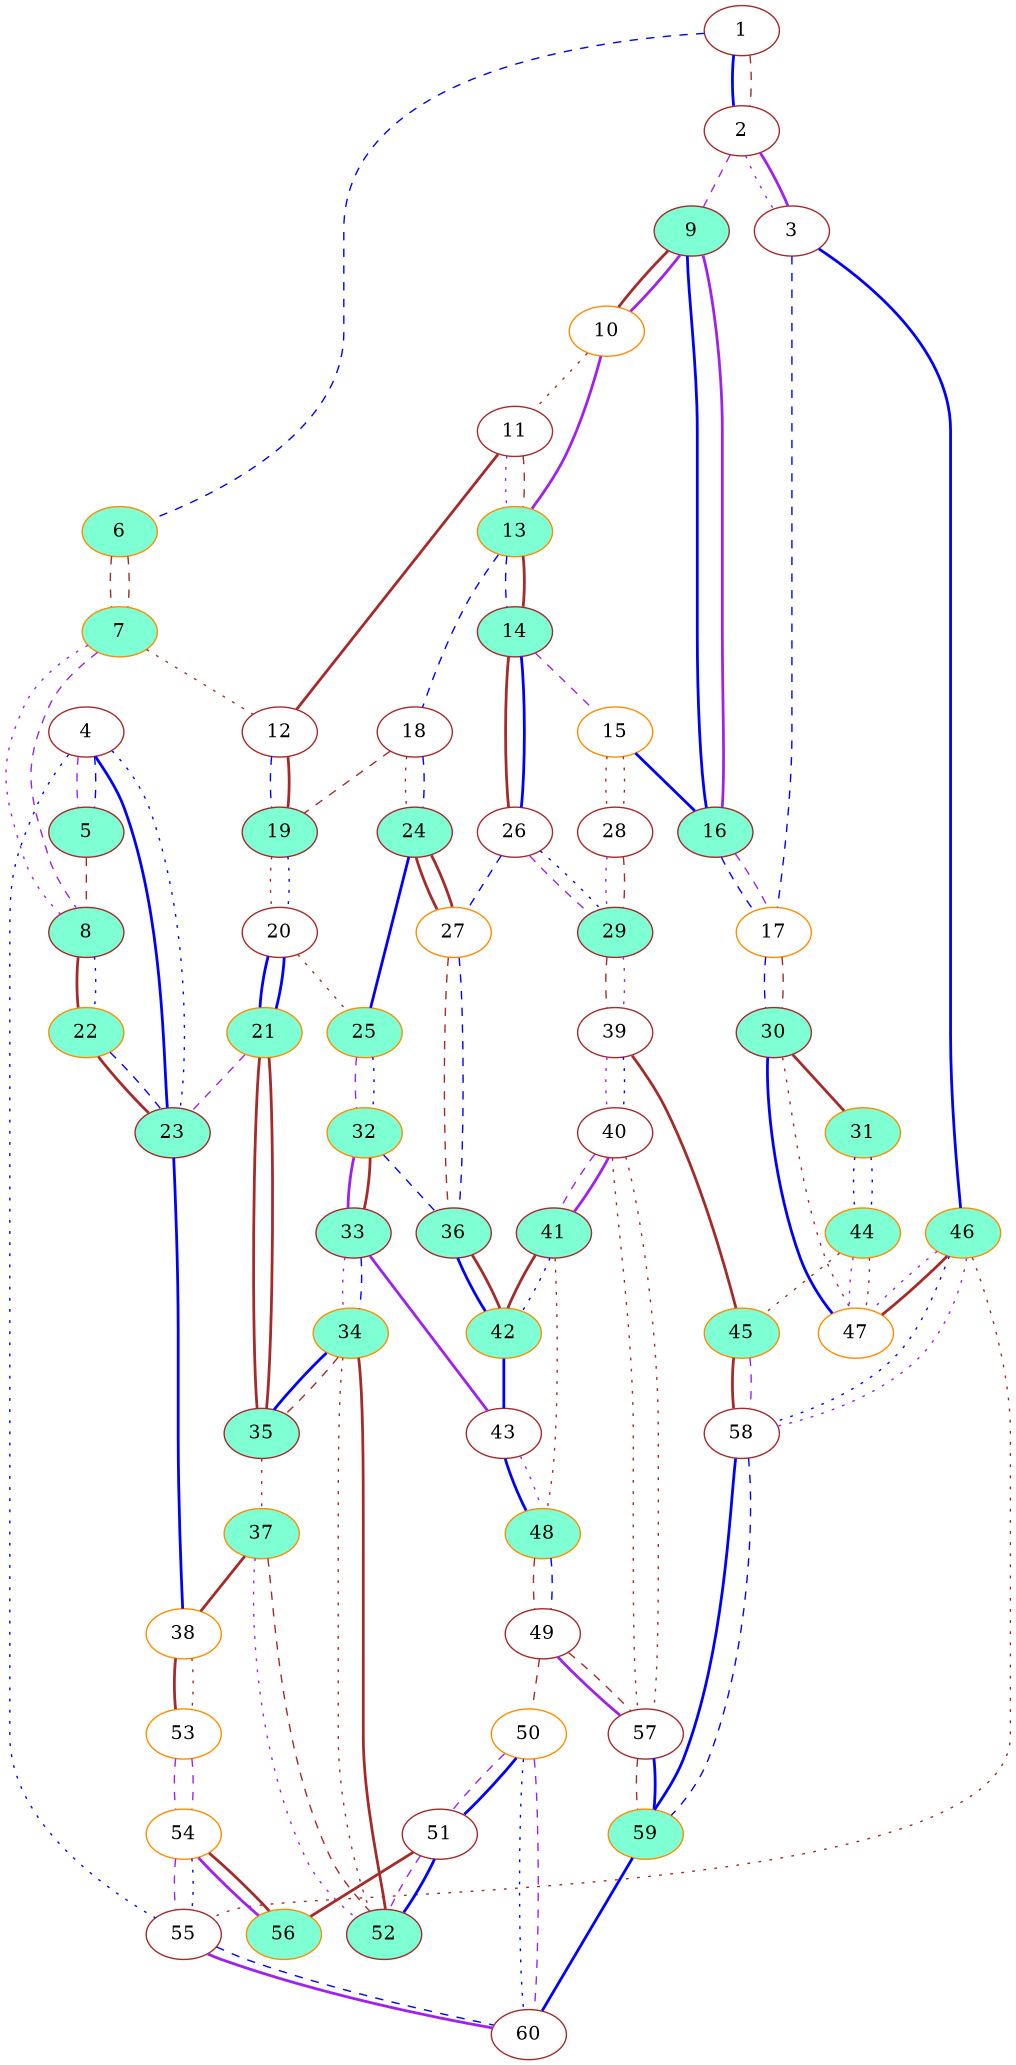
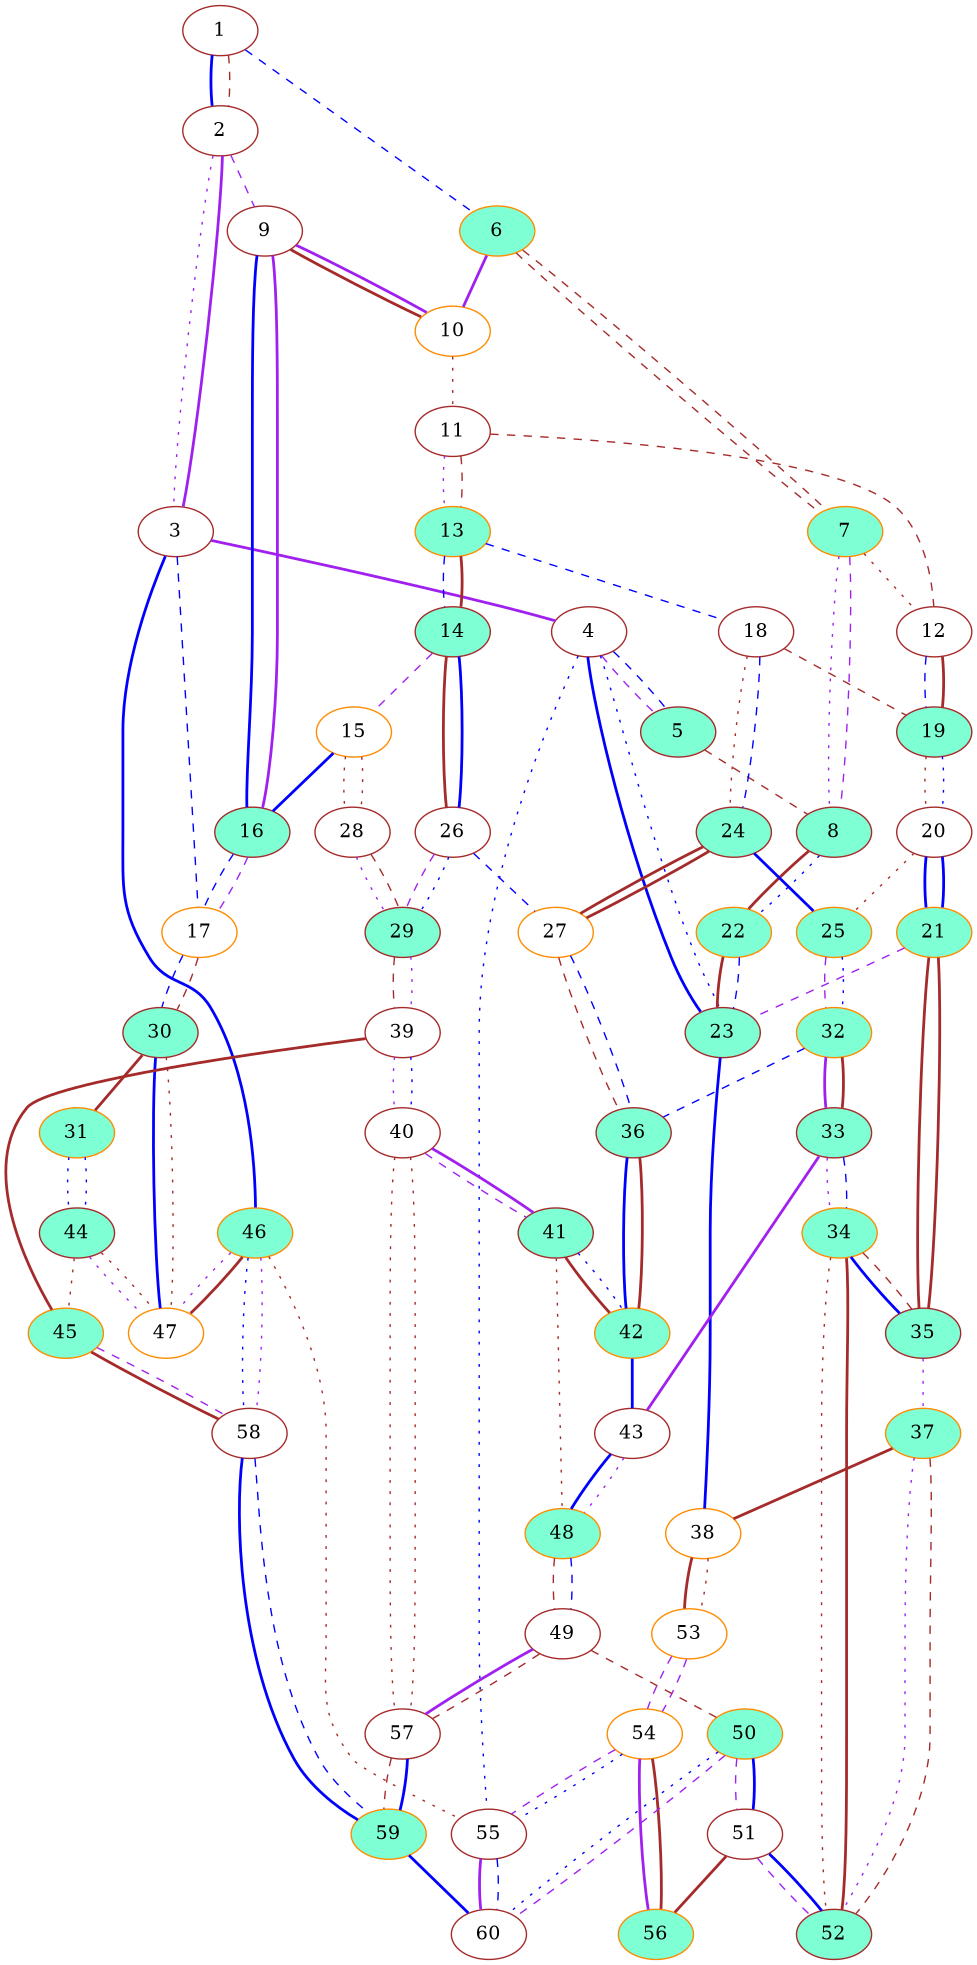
node "9": fillcolor aquamarine -> white
edge "10" -- "13": now "10" -- "6"
edge "3" -- "4": added
edge "11" -- "12": style bold -> dashed
node "44": color darkorange -> brown
edge "35" -- "37": color brown -> purple
node "50": fillcolor white -> aquamarine
